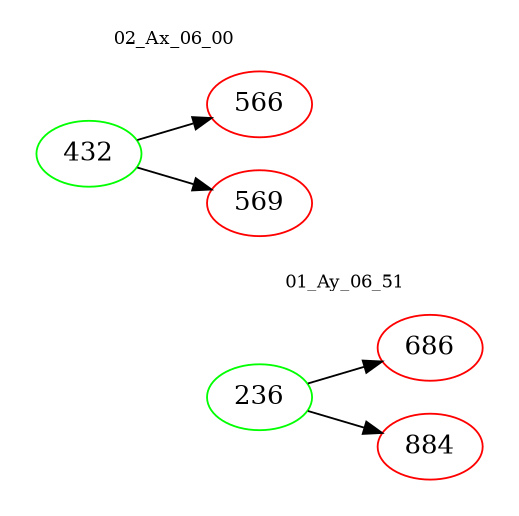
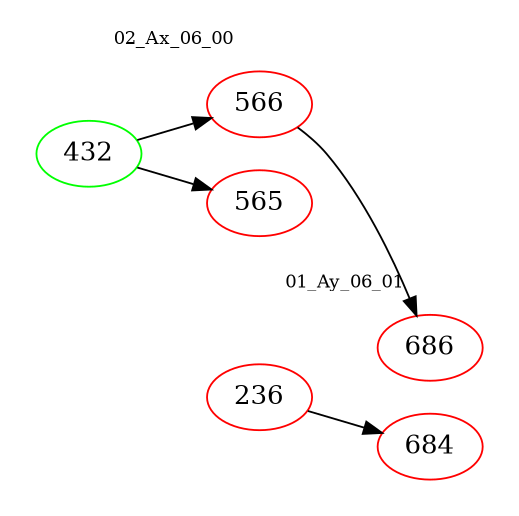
node "569": label "569" -> "565"
cluster "01_Ay_06_51": label "01_Ay_06_51" -> "01_Ay_06_01"
edge "236" -> "686": now "566" -> "686"
node "236": color green -> red
node "884": label "884" -> "684"
